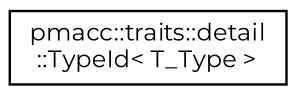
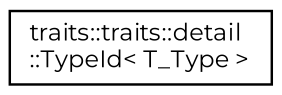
node "pmacc::traits::detail ::TypeId< T_Type >": label "pmacc::traits::detail ::TypeId< T_Type >" -> "traits::traits::detail ::TypeId< T_Type >"
